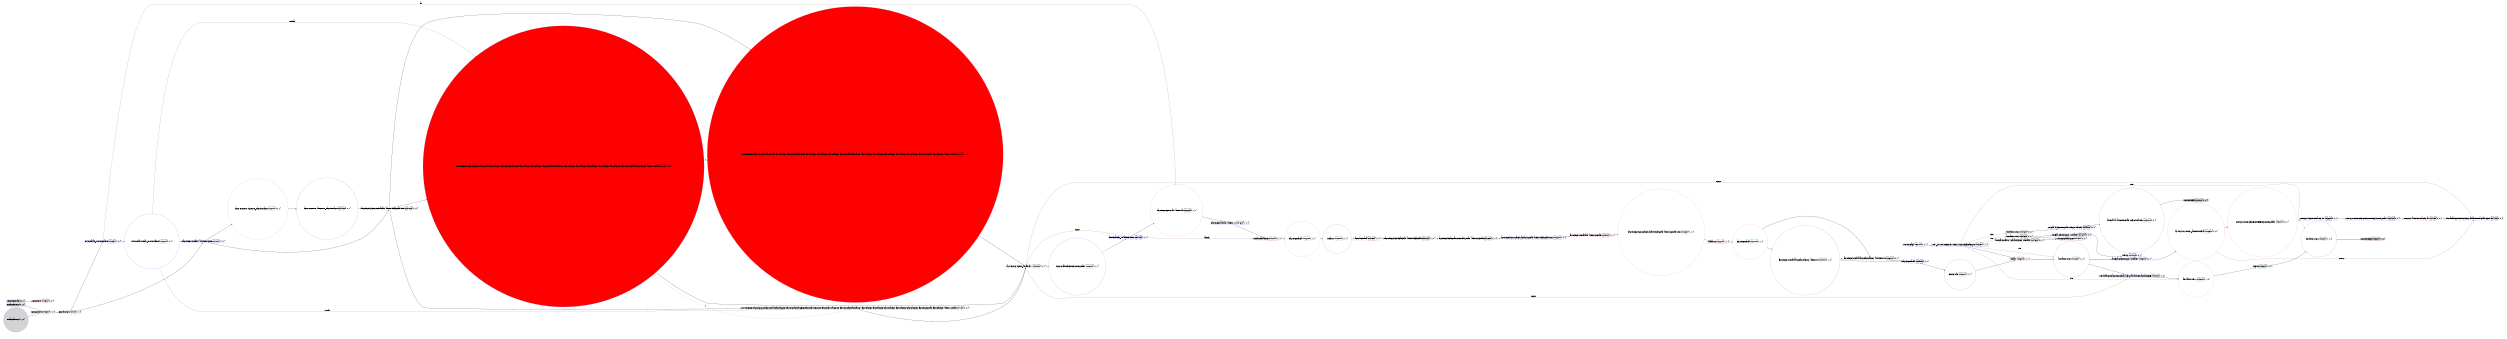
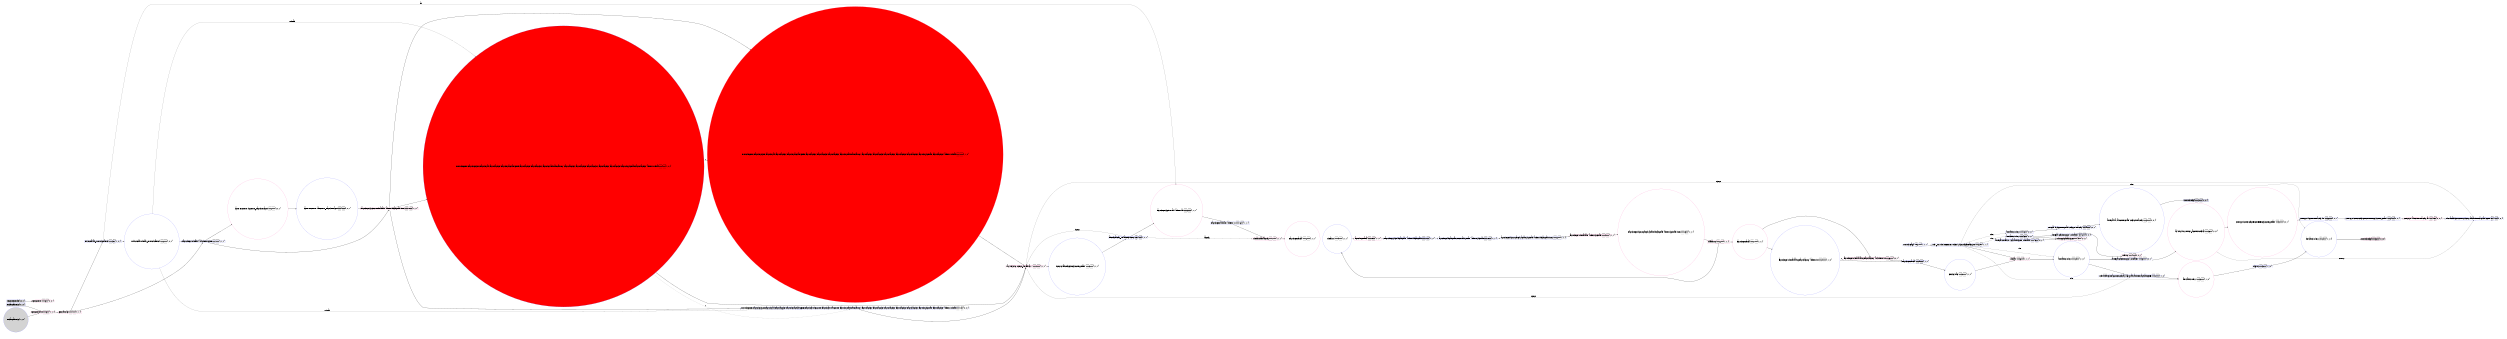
edge "EasyMock.expectLastCall()@@@18@@@['1', '1', '1']" -> "workerTask.run()@@@19@@@['1', '1', '1']": now "workerTask.stop()@@@26@@@['1', '1', '1']" -> "workerTask.run()@@@19@@@['1', '1', '1']"
